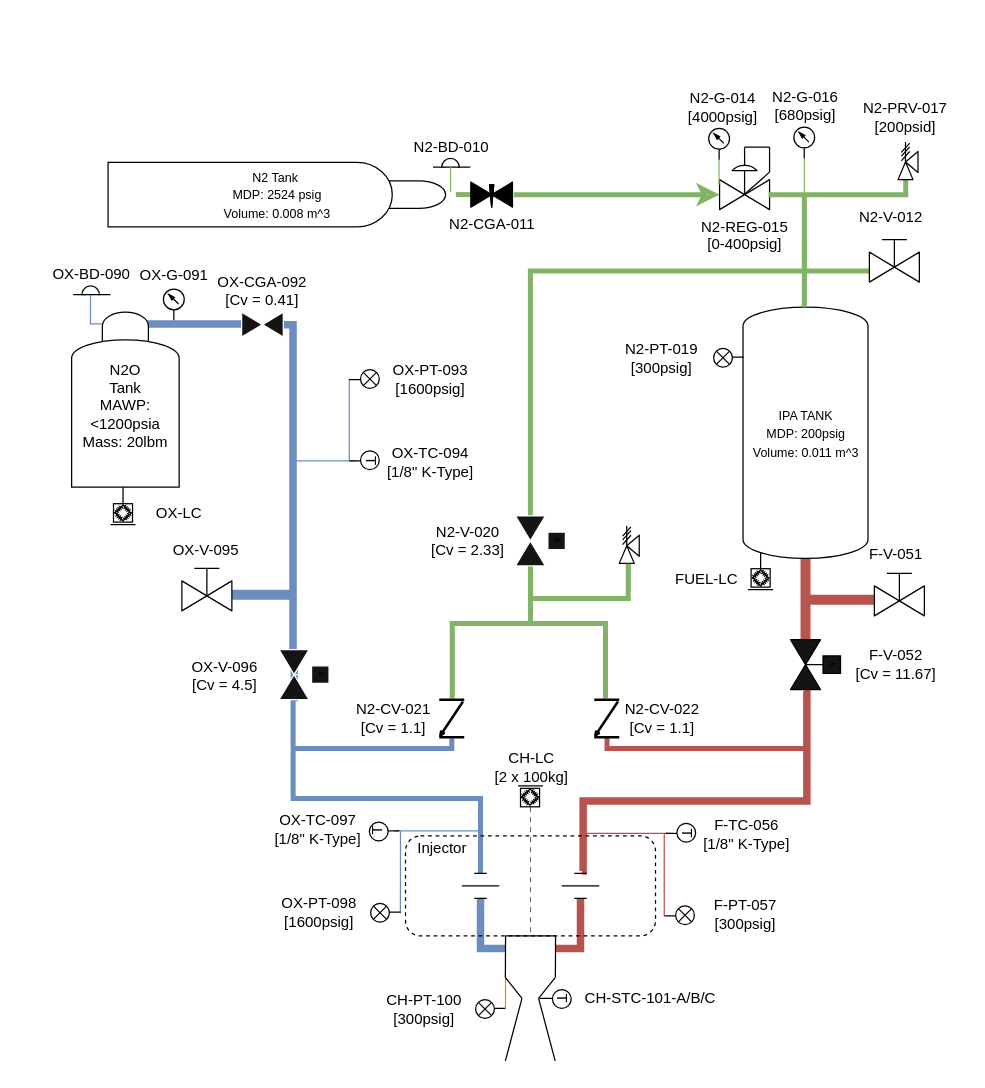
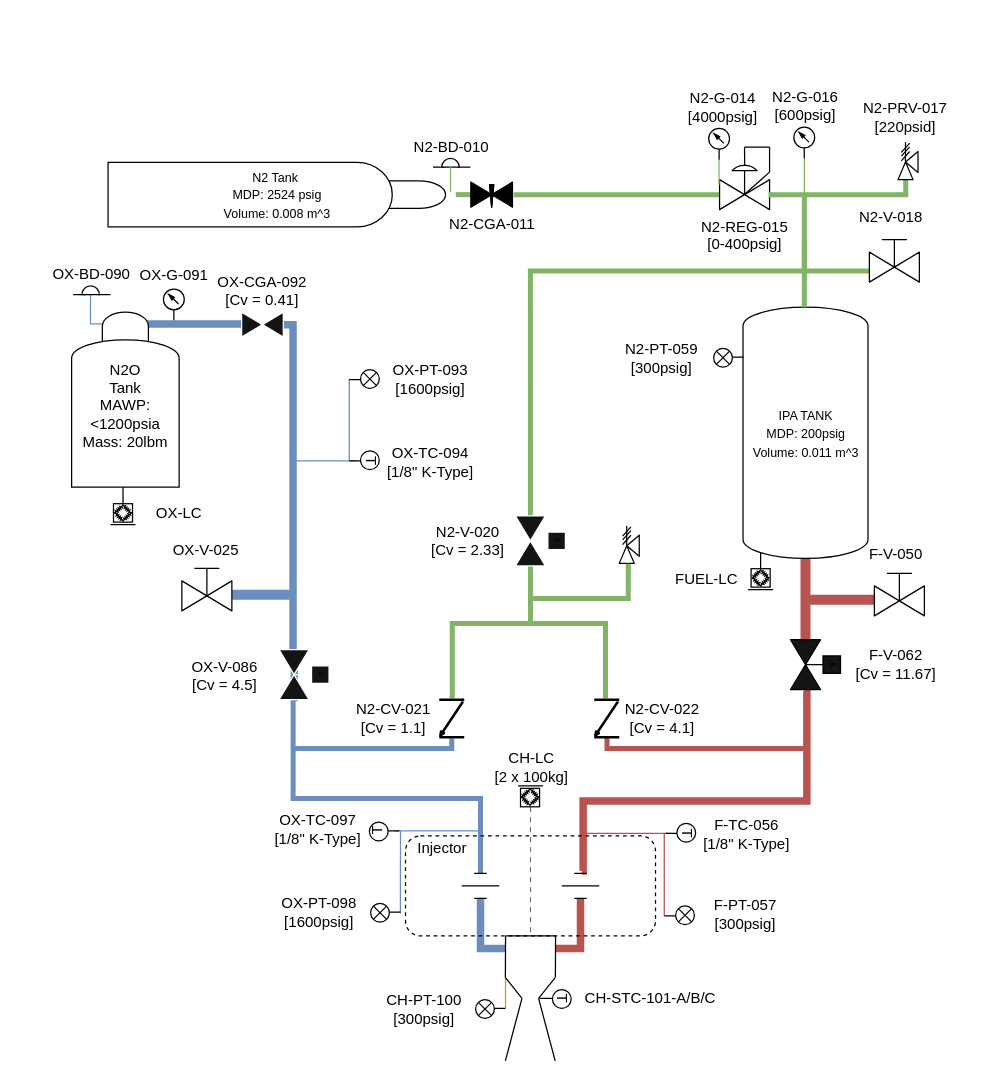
node "N2-G-016 [680psig]": label "N2-G-016 [680psig]" -> "N2-G-016 [600psig]"
node "N2-PRV-017 [200psid]": label "N2-PRV-017 [200psid]" -> "N2-PRV-017 [220psid]"
edge "N2-CGA-011" -> "N2-REG-015 [0-400psig]": arrowhead classic -> none
node "N2-V-012": label "N2-V-012" -> "N2-V-018"
node "N2-PT-019 [300psig]": label "N2-PT-019 [300psig]" -> "N2-PT-059 [300psig]"
node "OX-V-095": label "OX-V-095" -> "OX-V-025"
node "F-V-051": label "F-V-051" -> "F-V-050"
node "F-V-052 [Cv = 11.67]": label "F-V-052 [Cv = 11.67]" -> "F-V-062 [Cv = 11.67]"
node "OX-V-096 [Cv = 4.5]": label "OX-V-096 [Cv = 4.5]" -> "OX-V-086 [Cv = 4.5]"
node "N2-CV-022 [Cv = 1.1]": label "N2-CV-022 [Cv = 1.1]" -> "N2-CV-022 [Cv = 4.1]"
